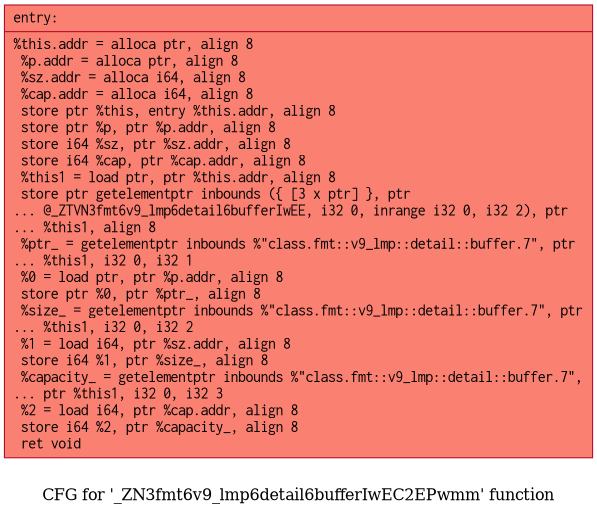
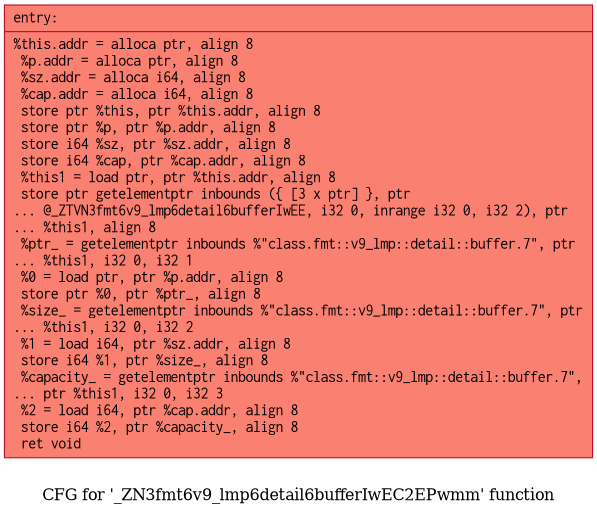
node "entry:": text "store ptr %this, entry %this.addr, align 8" -> "store ptr %this, ptr %this.addr, align 8"
